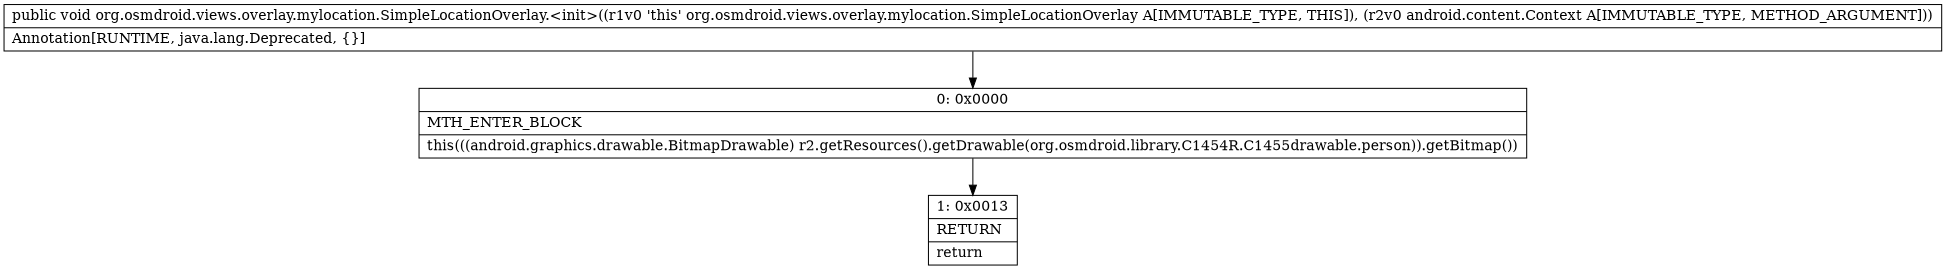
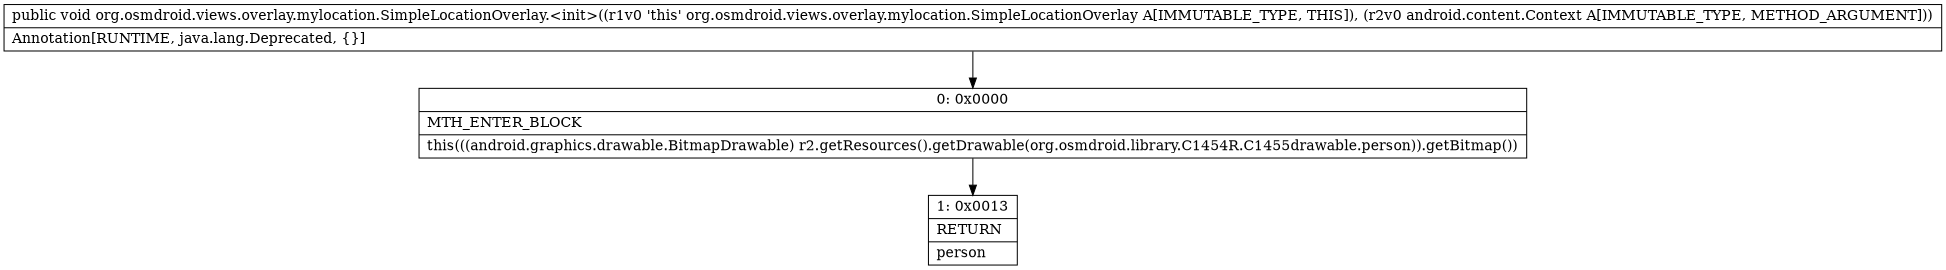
node "1: 0x0013": text "return" -> "person"
